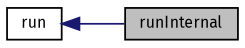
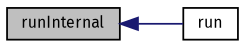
edge "runInternal" -> "run": reversed
